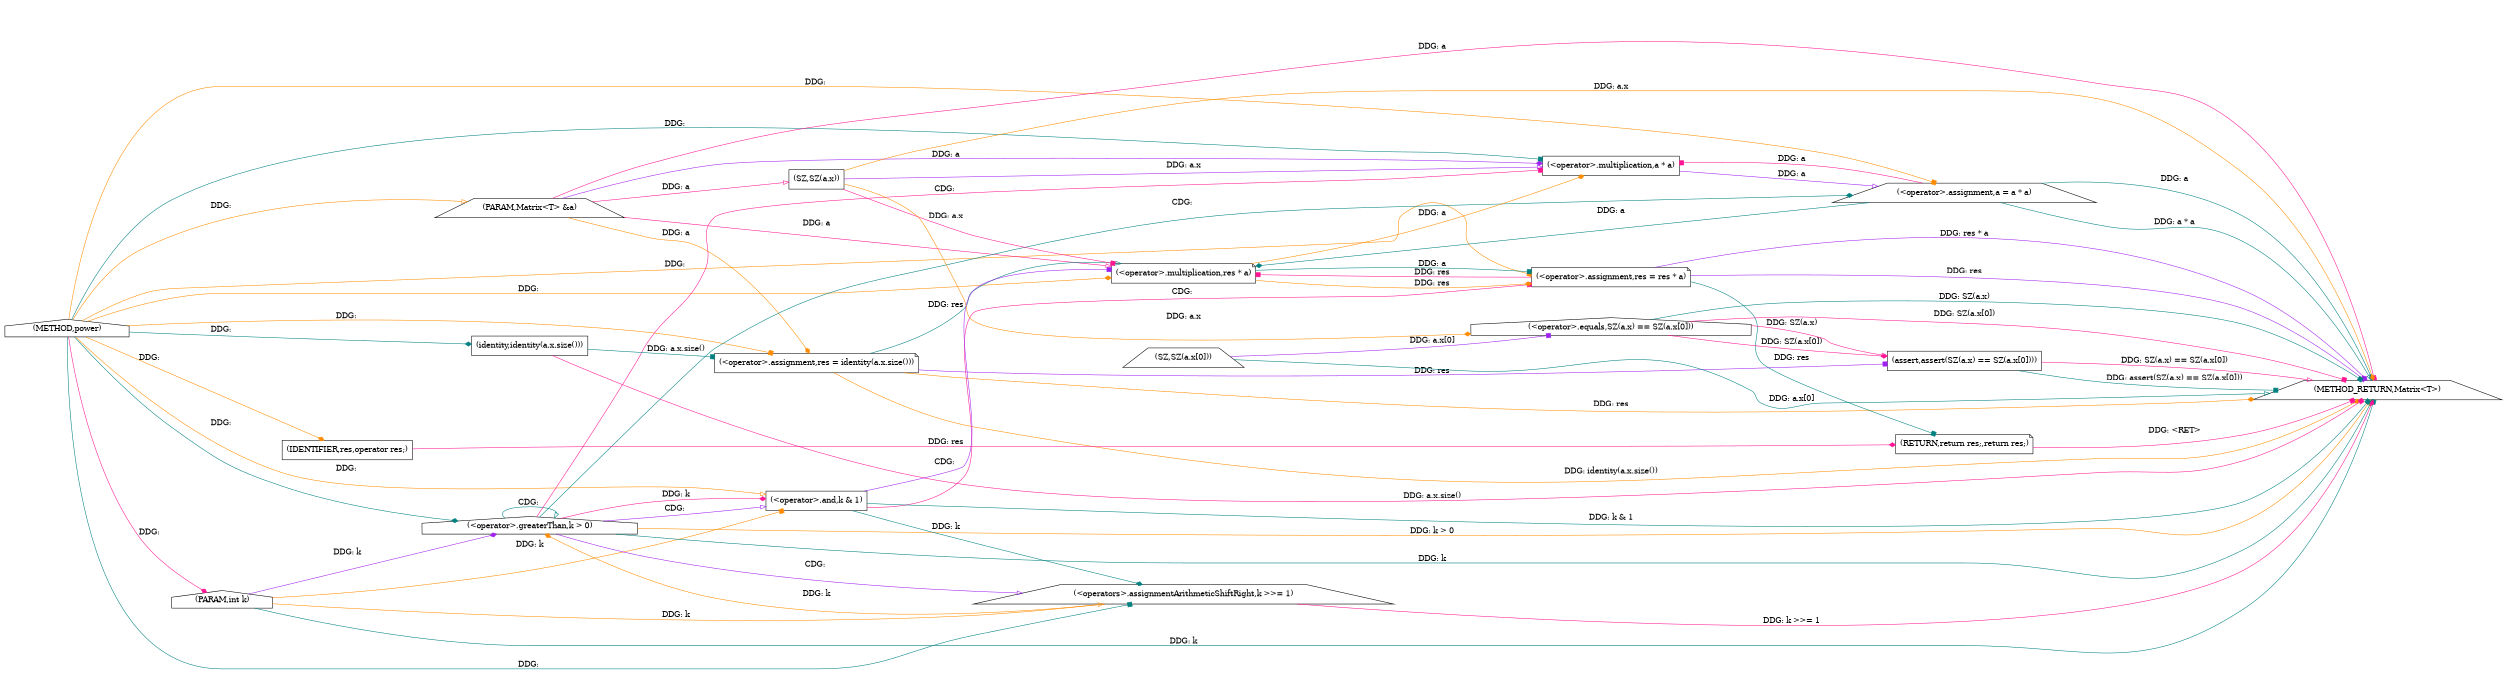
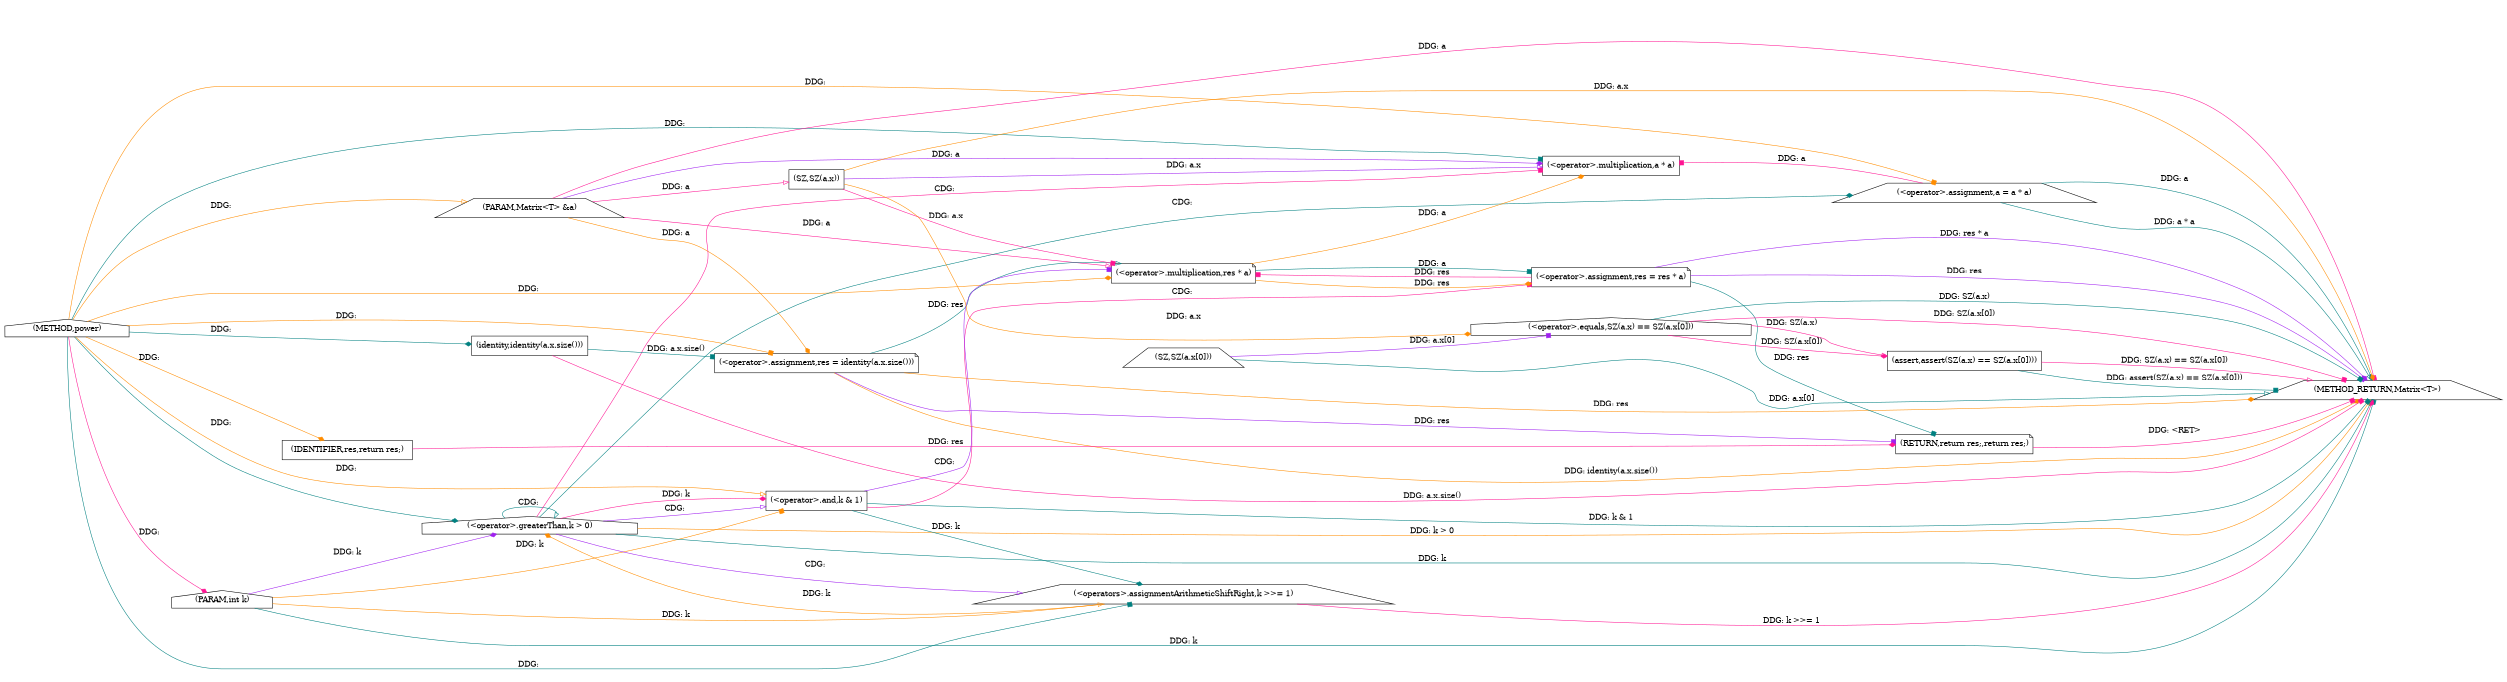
edge "(<operator>.multiplication,a * a)" -> "(<operator>.assignment,a = a * a)": removed, label "DDG: a"
edge "(<operator>.assignment,a = a * a)" -> "(<operator>.multiplication,res * a)": removed, label "DDG: a"
edge "(METHOD,power)" -> "(<operator>.assignment,res = res * a)": removed, label "DDG:"
edge "(<operator>.assignment,res = identity(a.x.size()))" -> "(assert,assert(SZ(a.x) == SZ(a.x[0])))": now "(<operator>.assignment,res = identity(a.x.size()))" -> "(RETURN,return res;,return res;)"
node "(IDENTIFIER,res,operator res;)": label "(IDENTIFIER,res,operator res;)" -> "(IDENTIFIER,res,return res;)"
